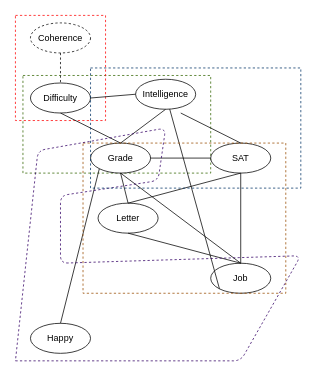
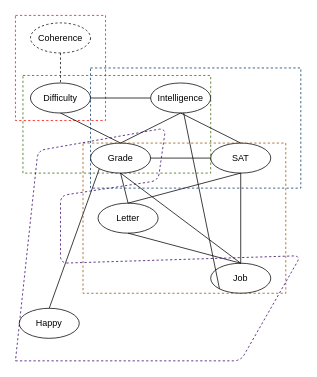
node "Intelligence": moved (165, 94) -> (180, 98)
node "Happy": moved (60, 338) -> (49, 323)
